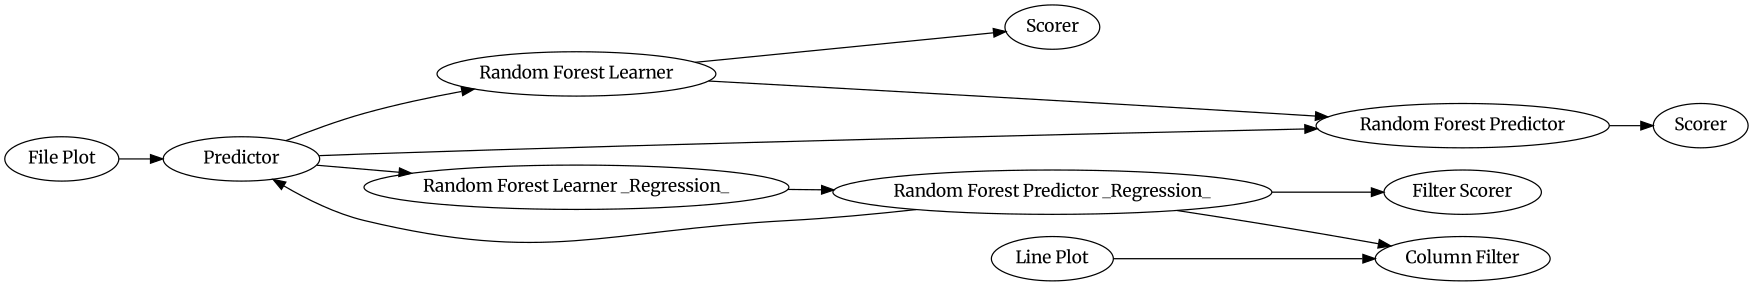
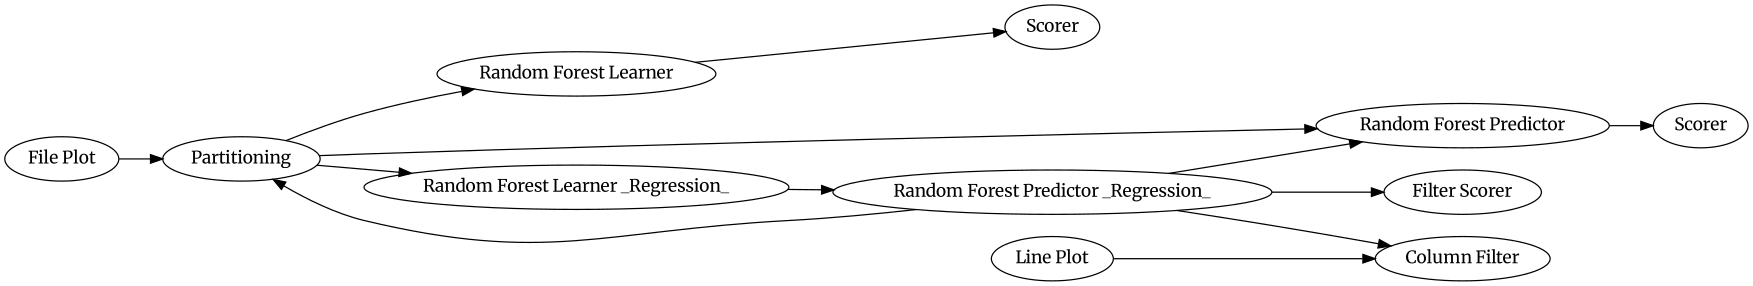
edge "Random Forest Learner" -> "Random Forest Predictor": now "Random Forest Predictor _Regression_" -> "Random Forest Predictor"
node "Predictor": label "Predictor" -> "Partitioning"
